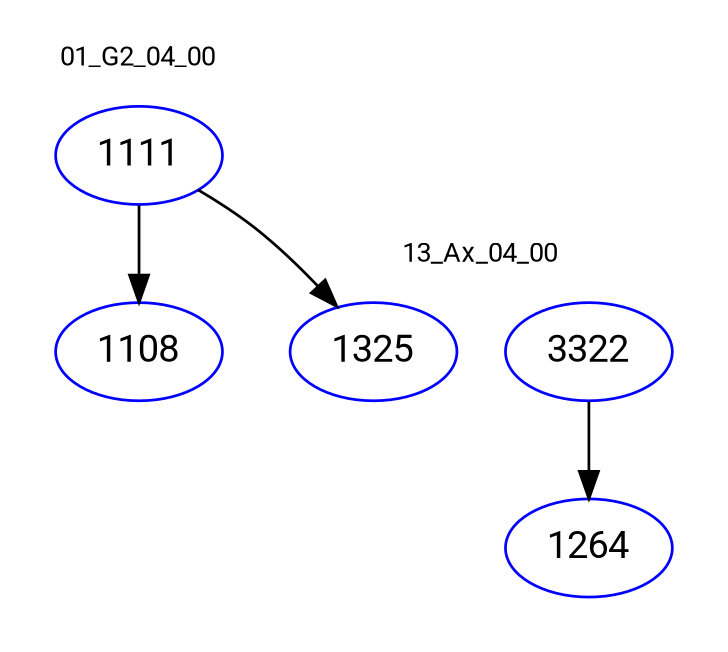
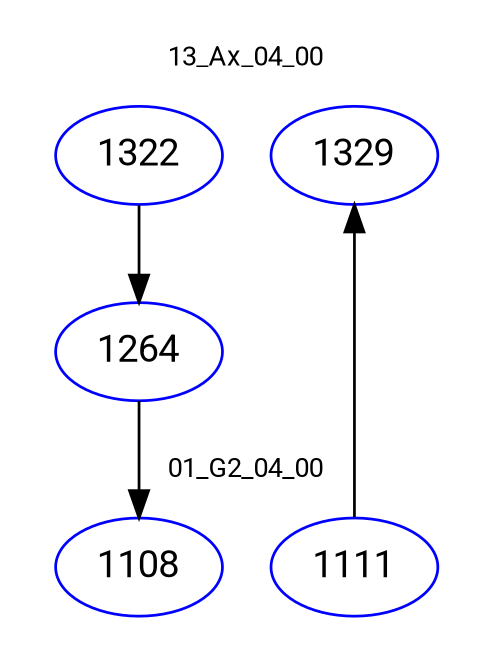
edge "1111" -> "1108": now "1264" -> "1108"
node "1325": label "1325" -> "1329"
node "3322": label "3322" -> "1322"
